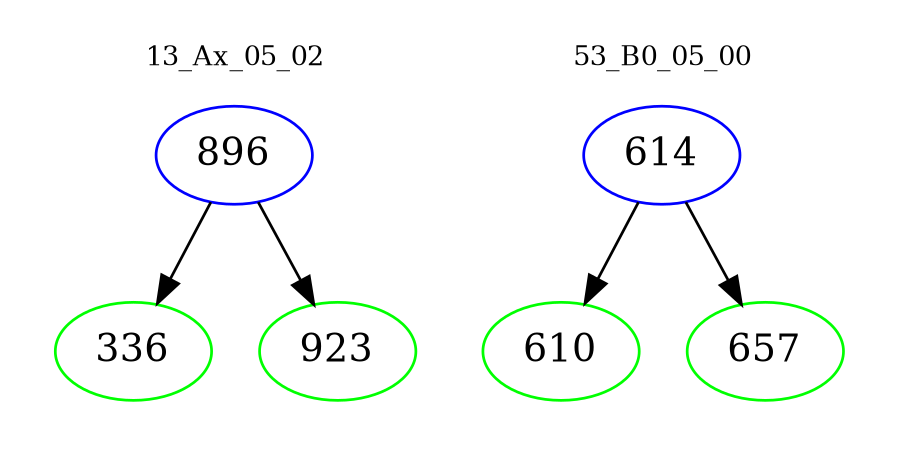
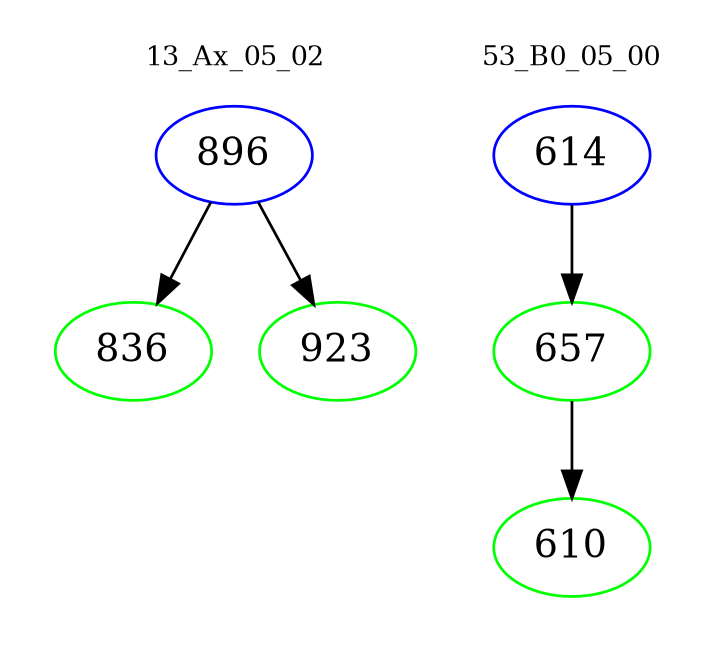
edge "614" -> "610": now "657" -> "610"
node "336": label "336" -> "836"
